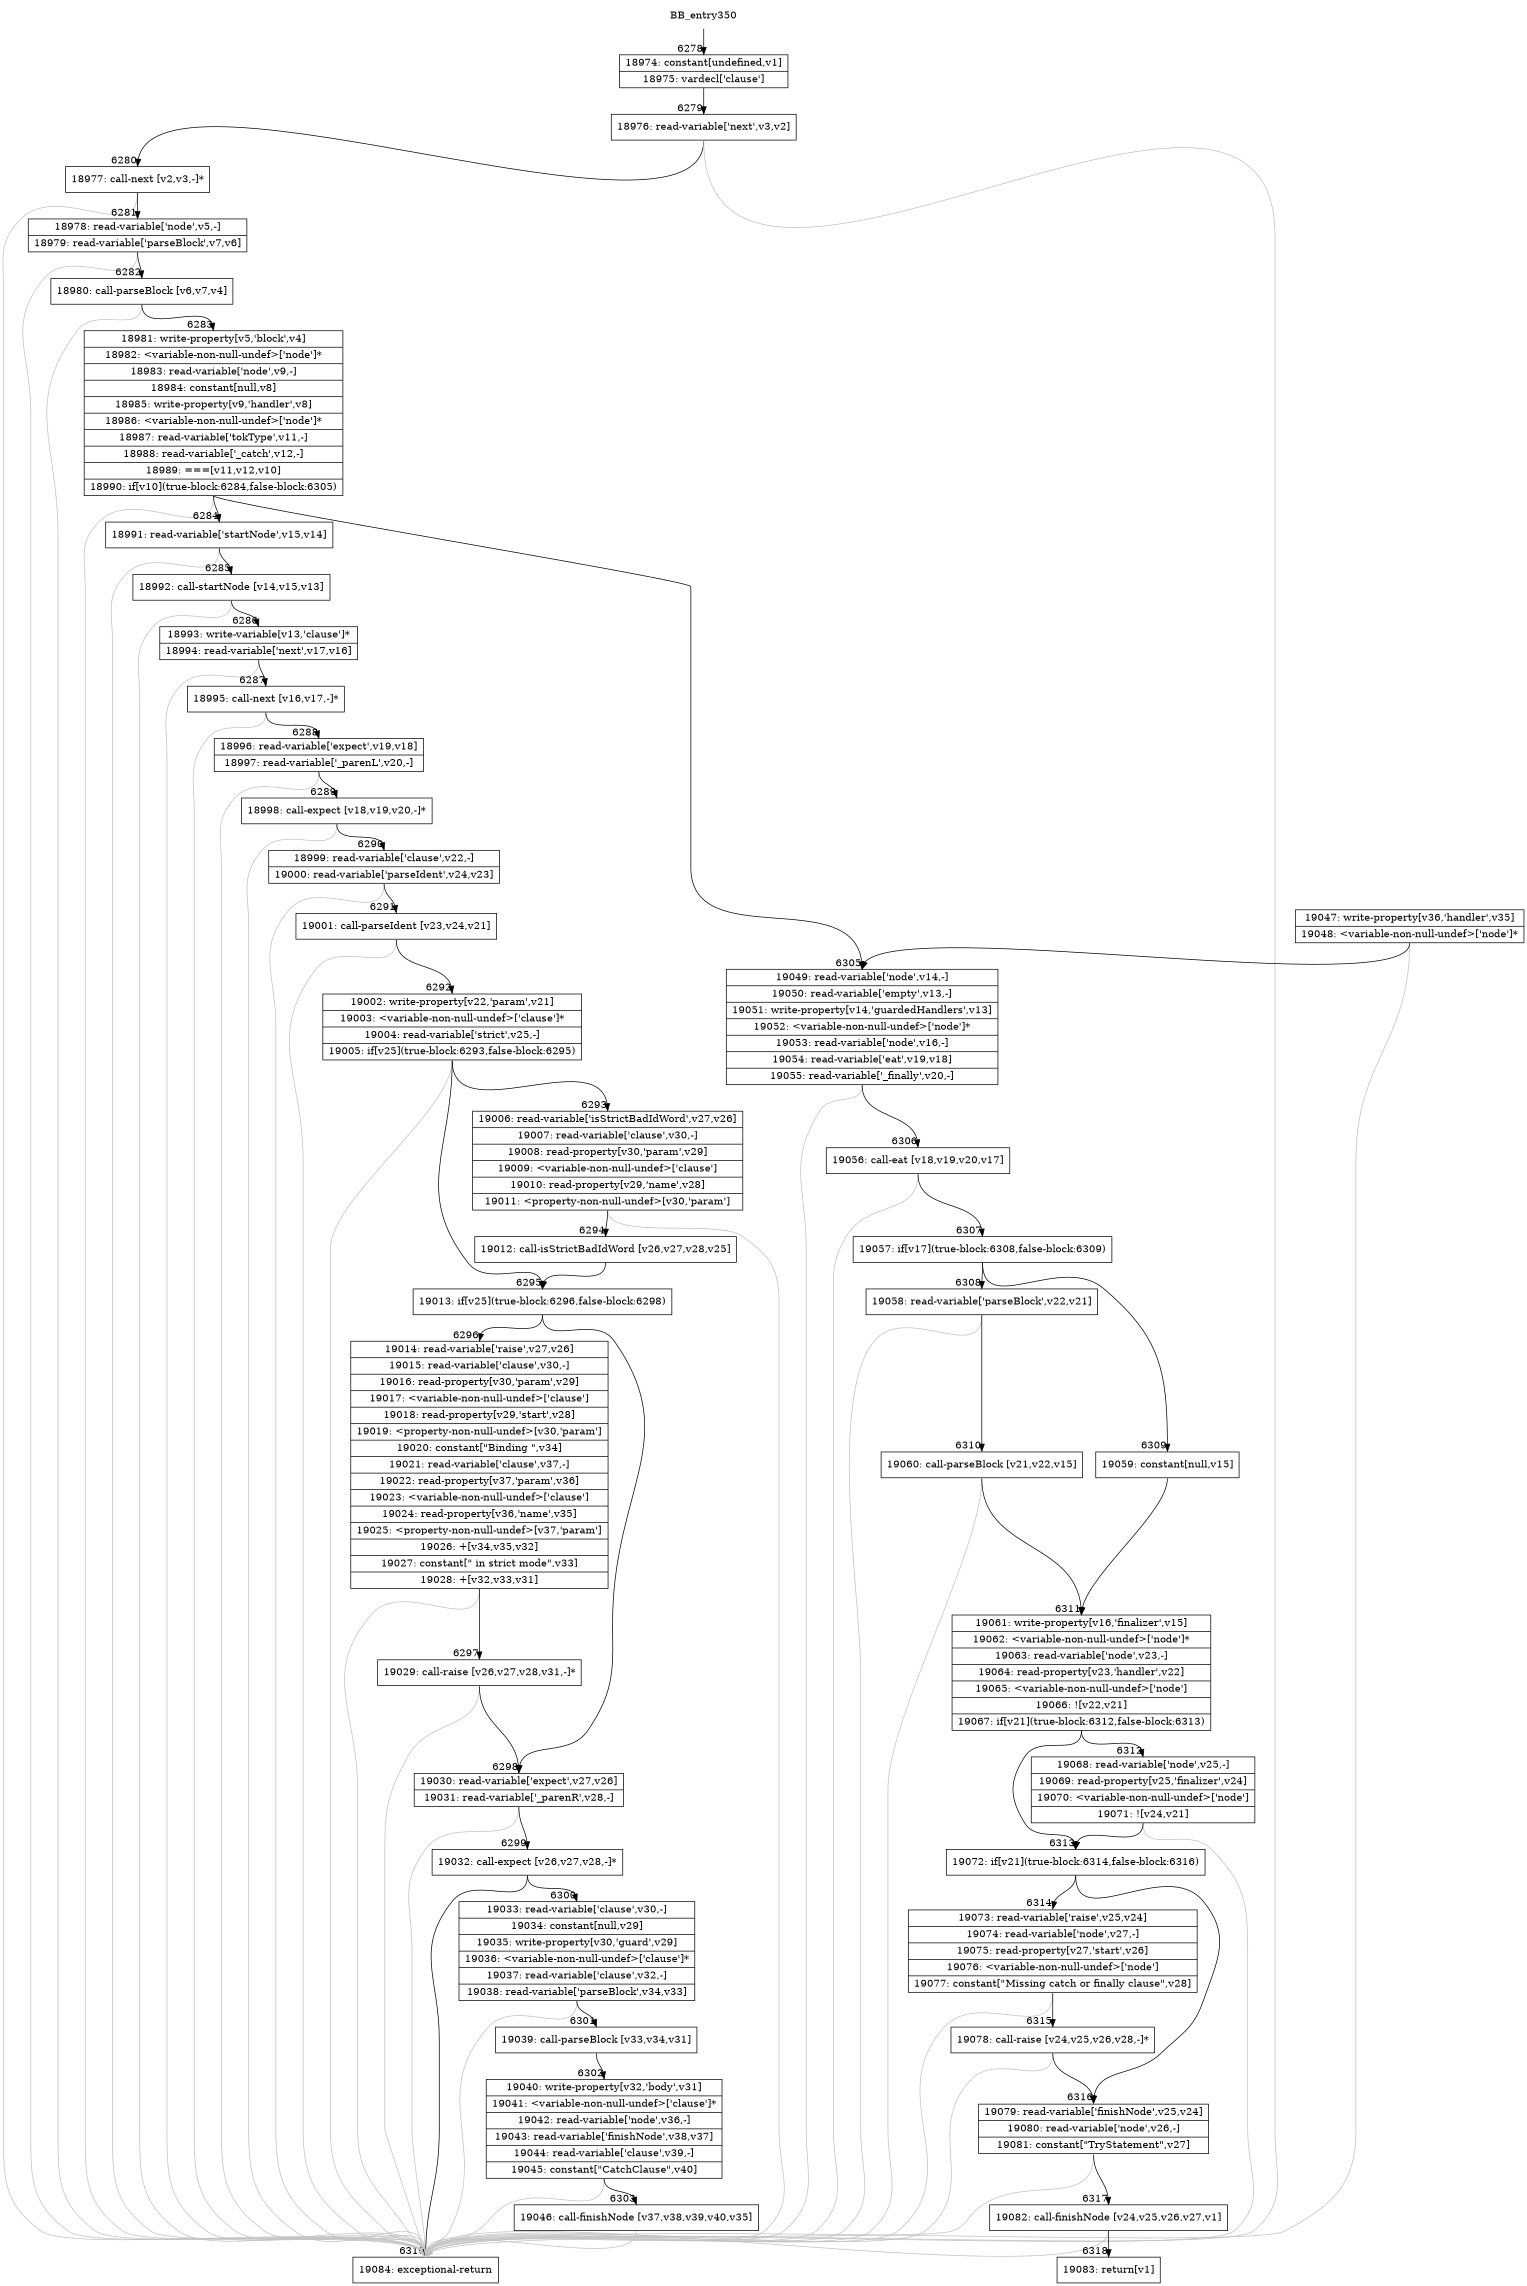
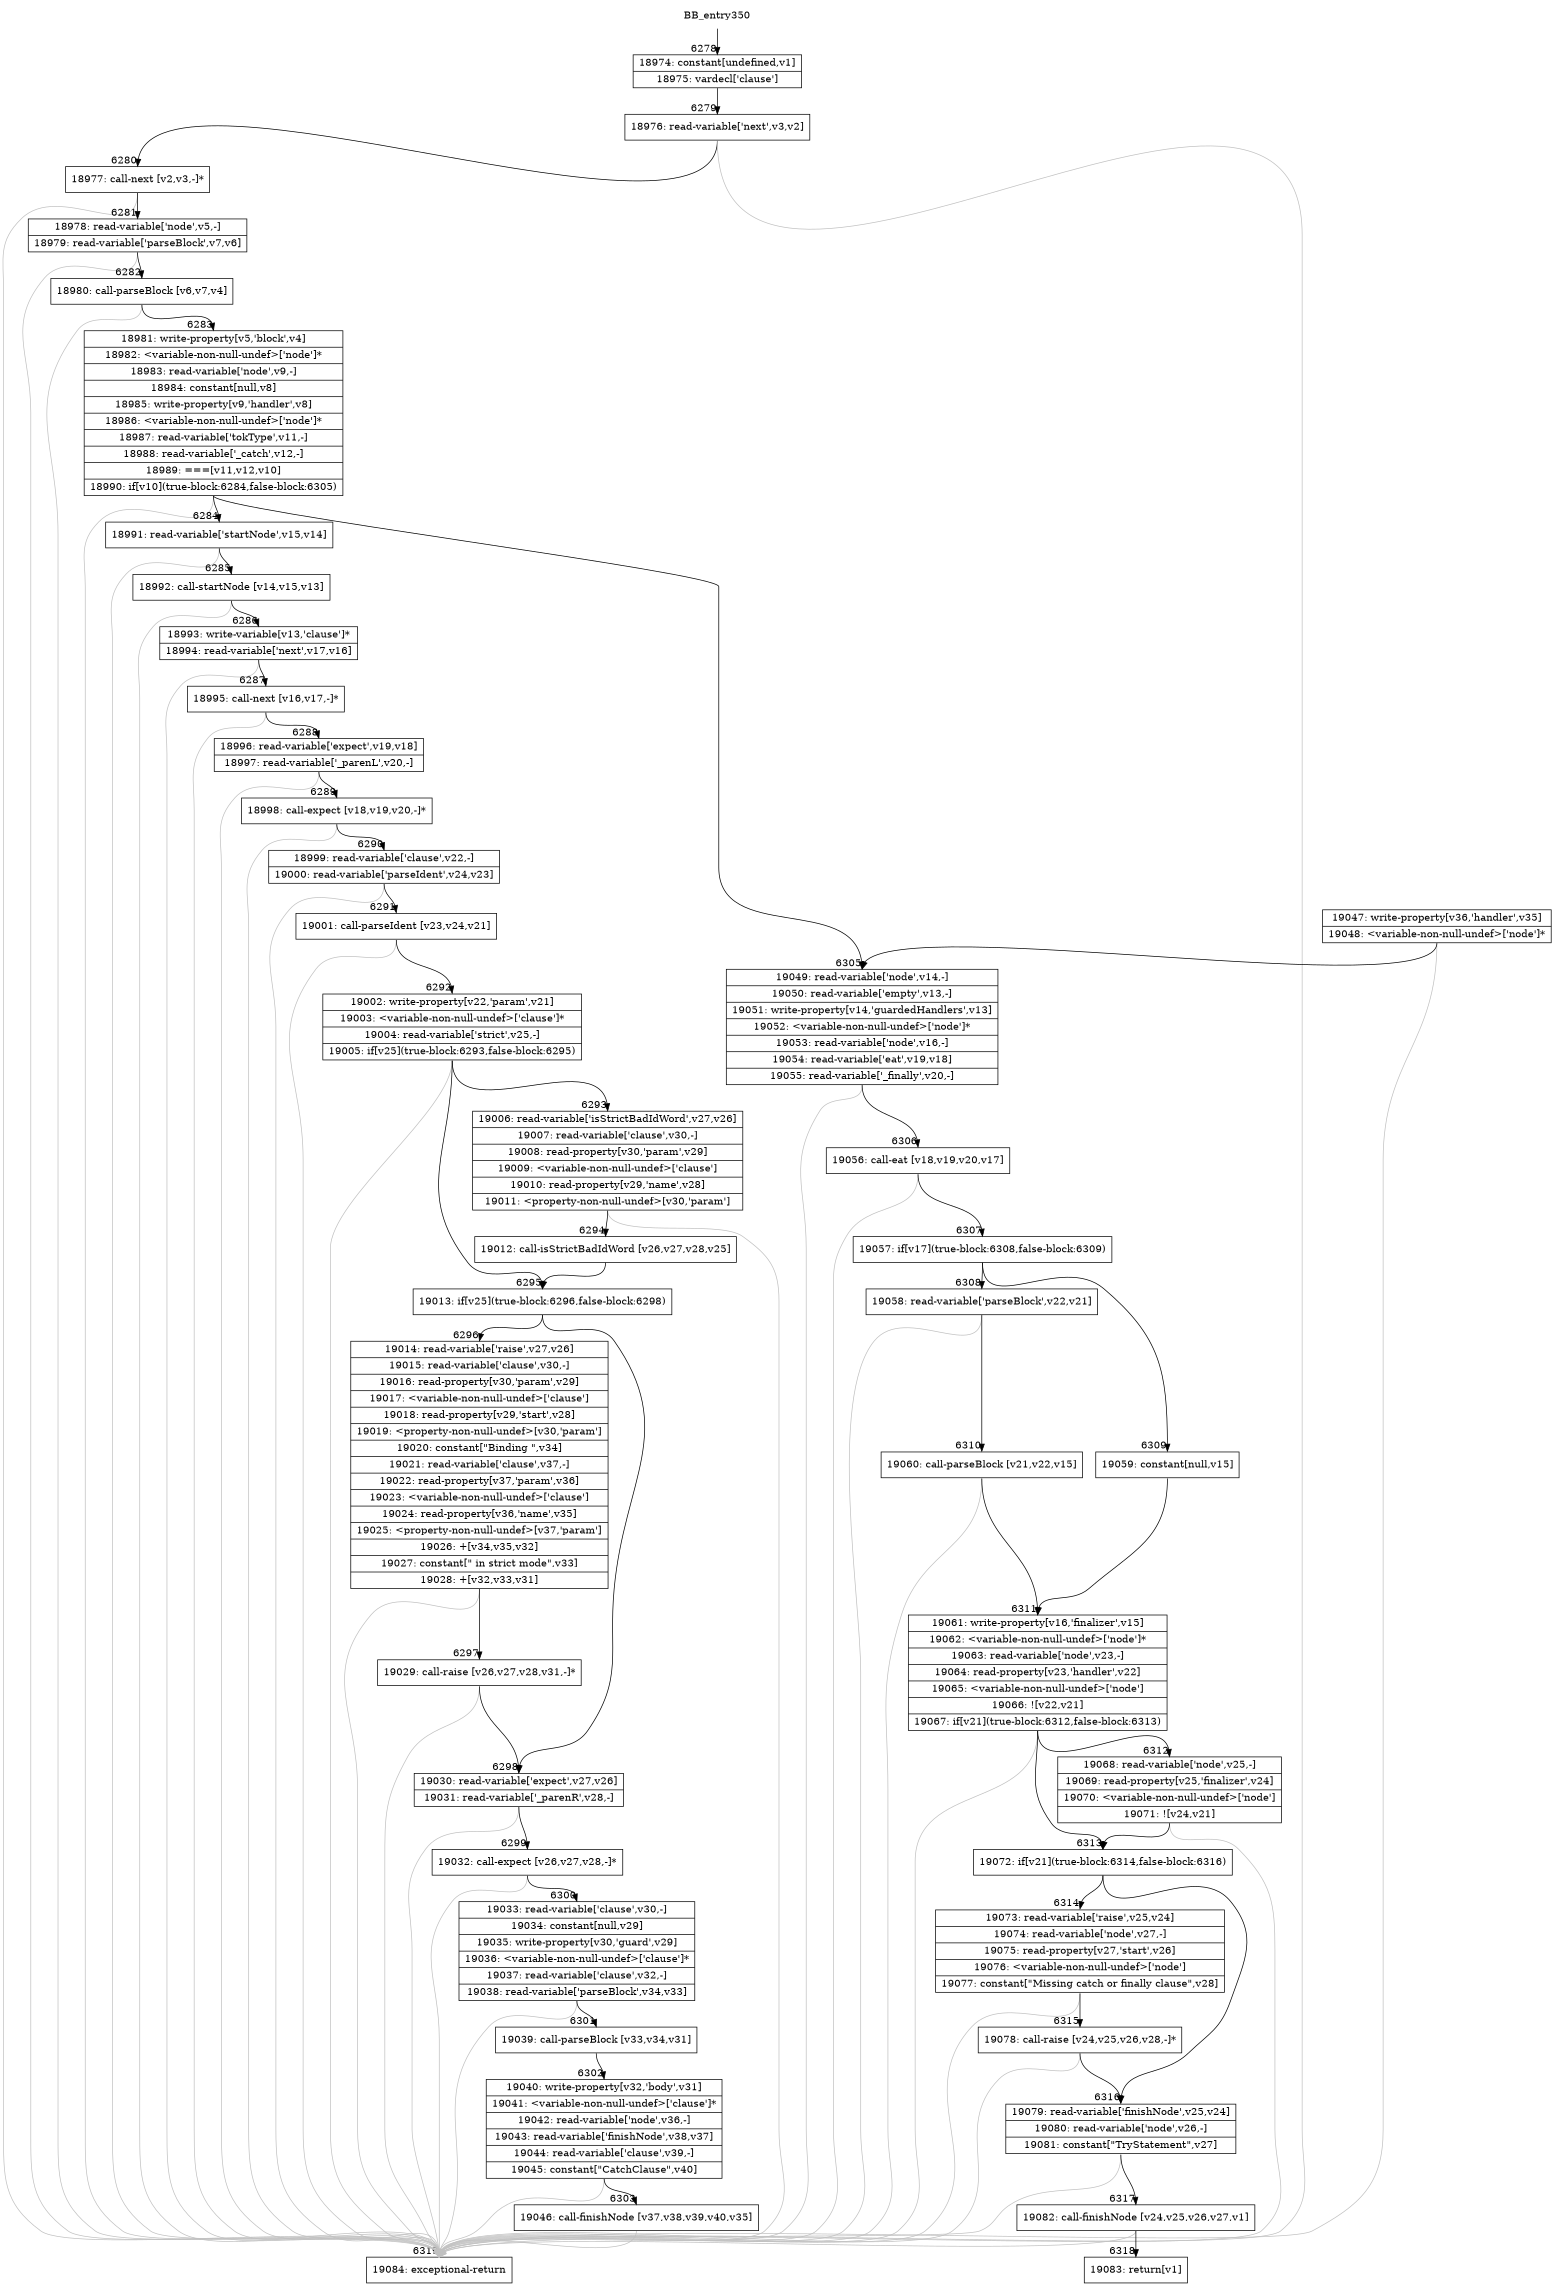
edge "19032: call-expect [v26,v27,v28,-]*" -> "19084: exceptional-return": color black -> gray
edge "19061: write-property[v16,'finalizer',v15]" -> "19084: exceptional-return": added
